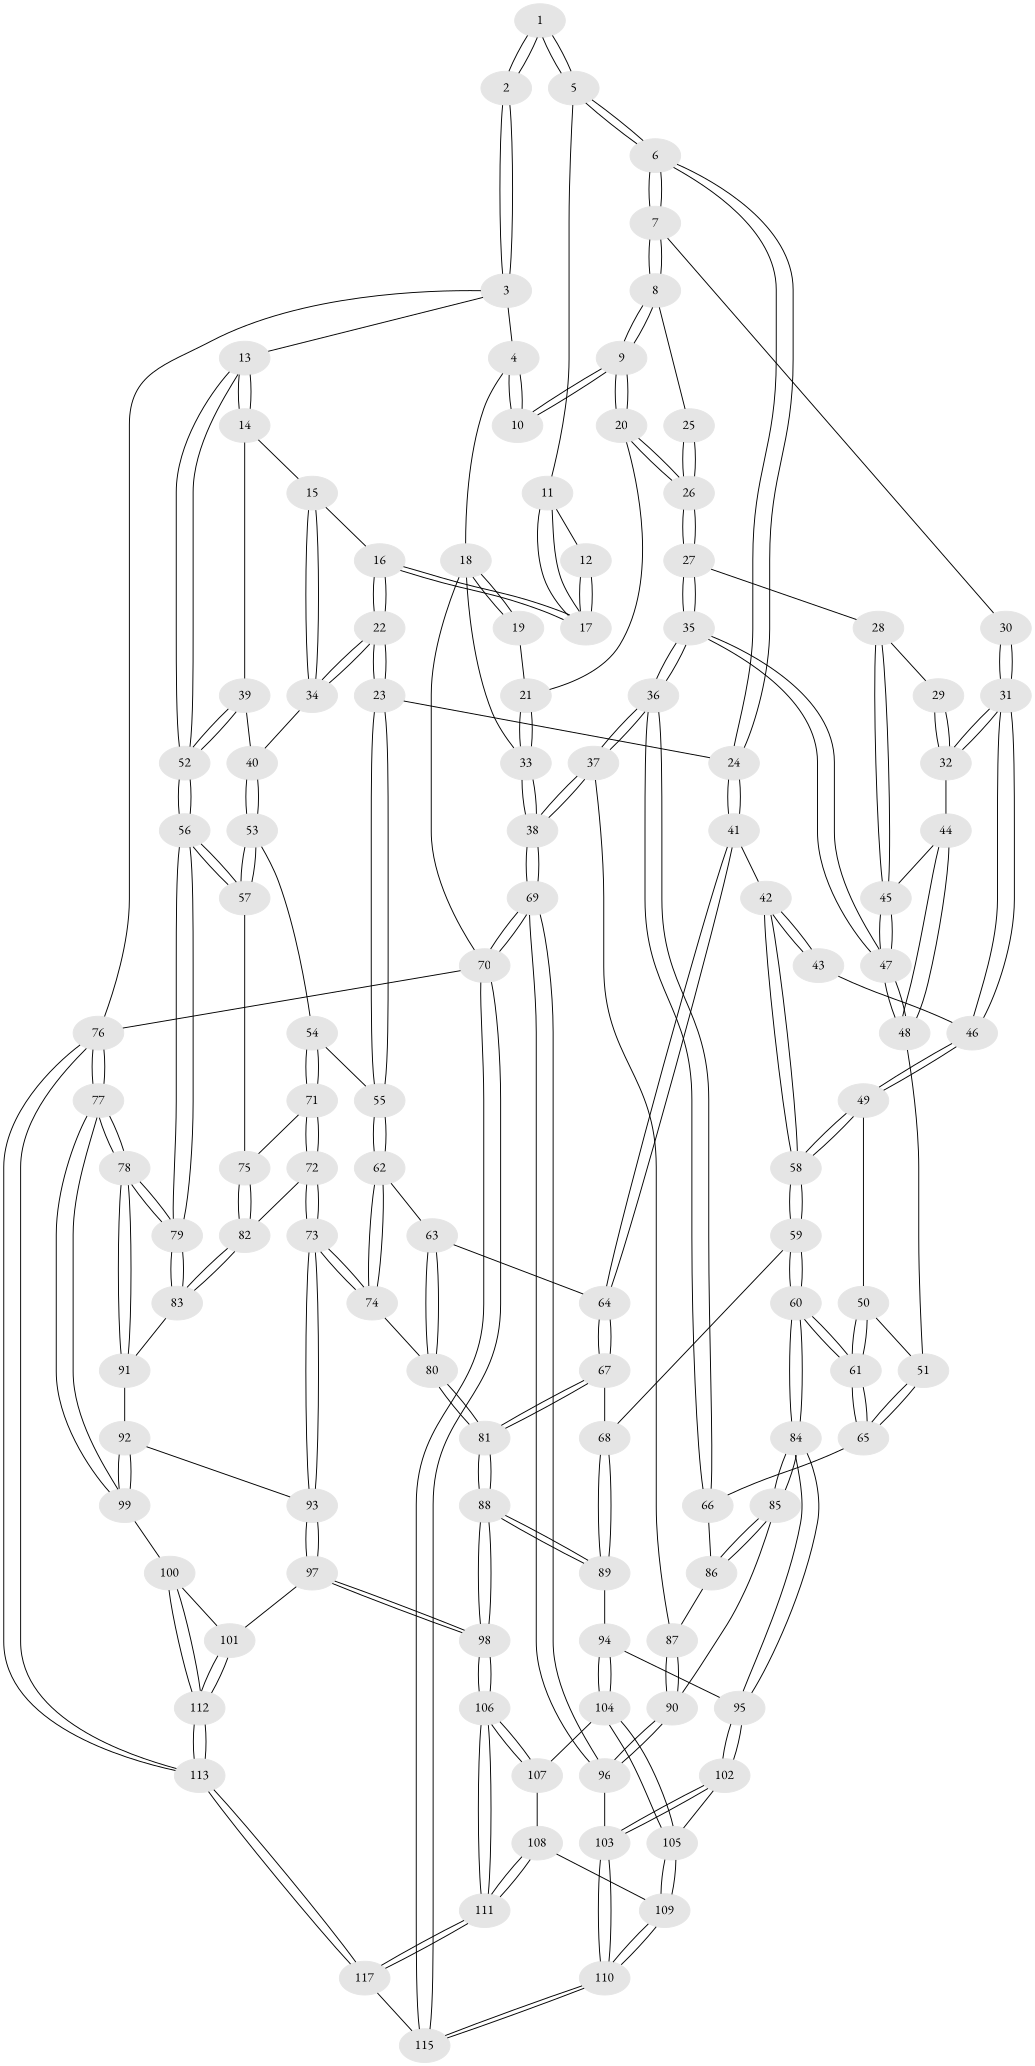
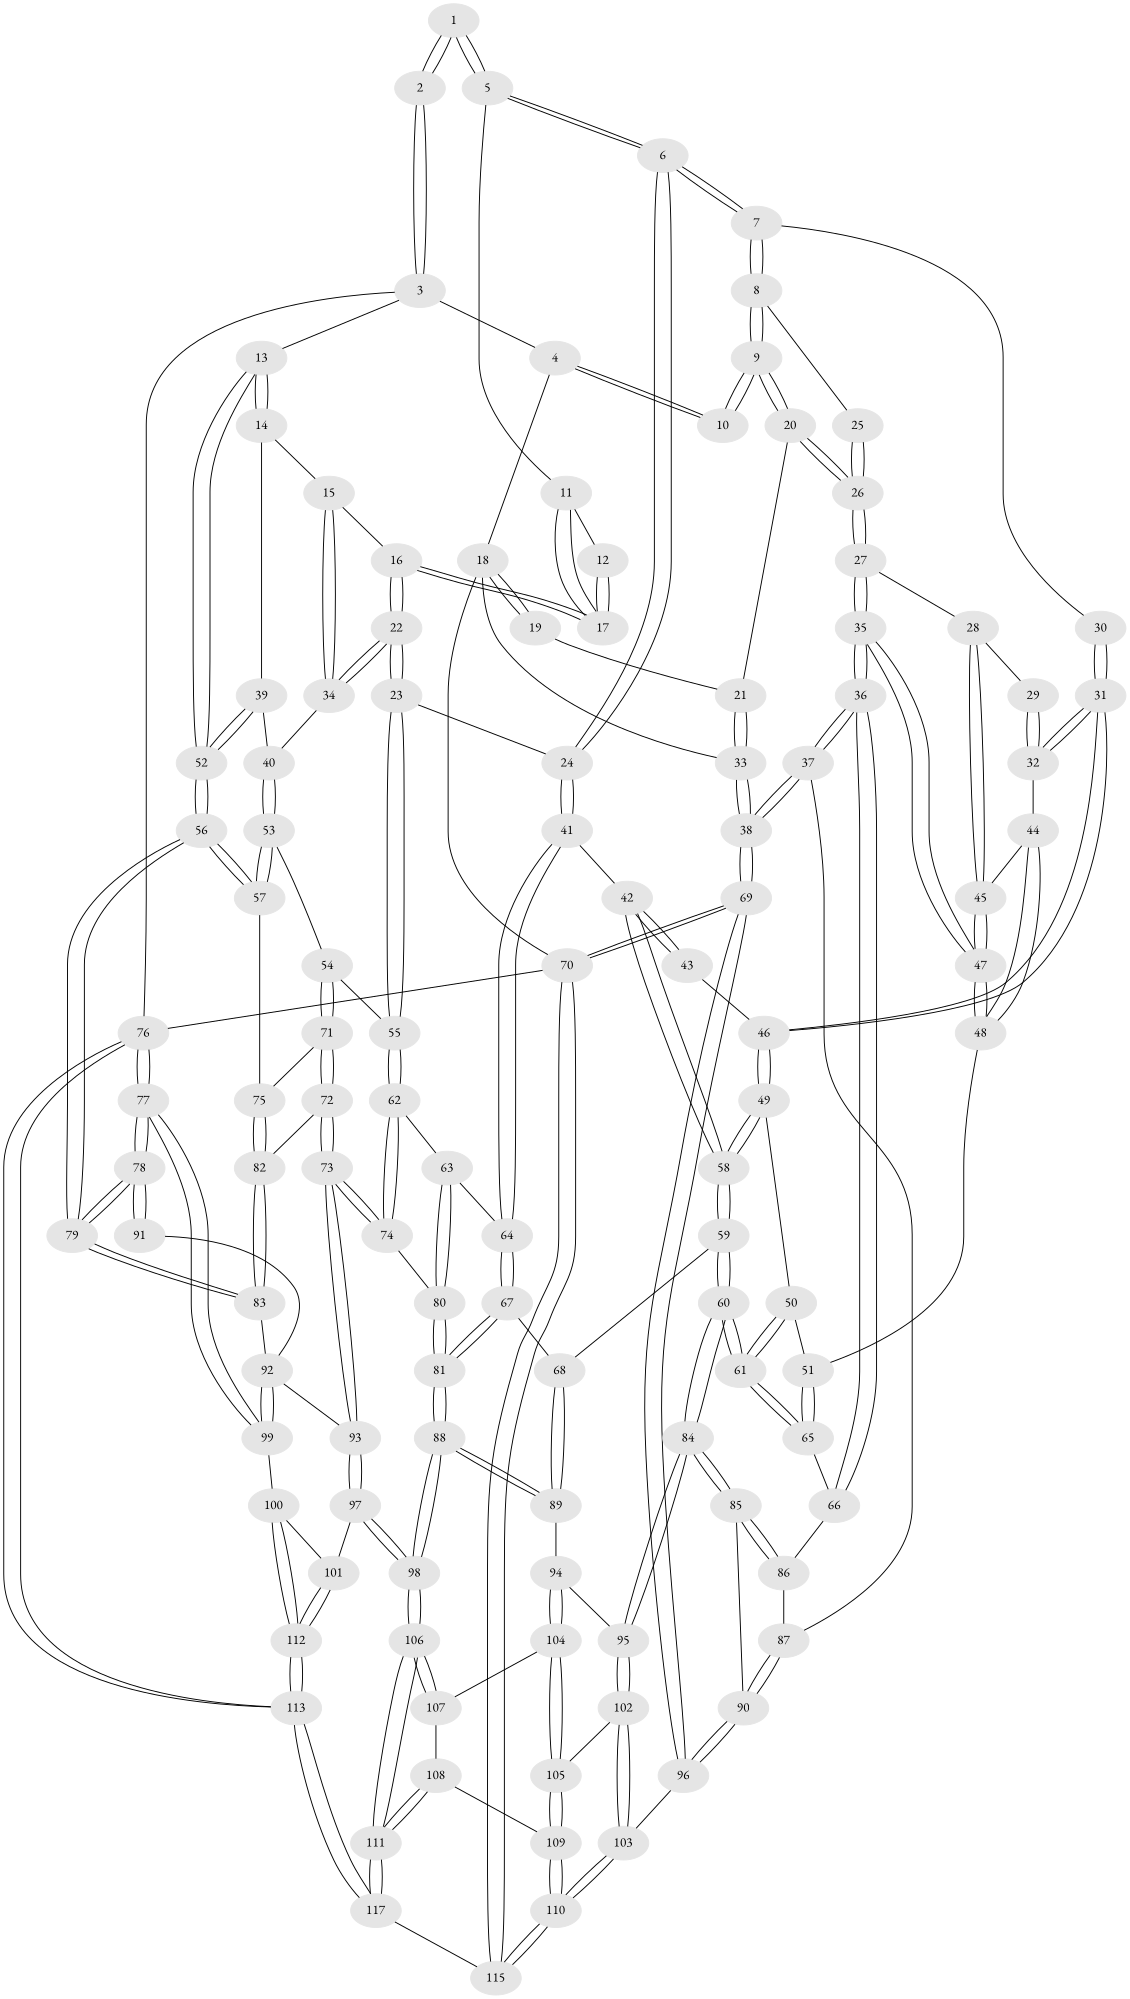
edge "83" -- "91": now "83" -- "92"
